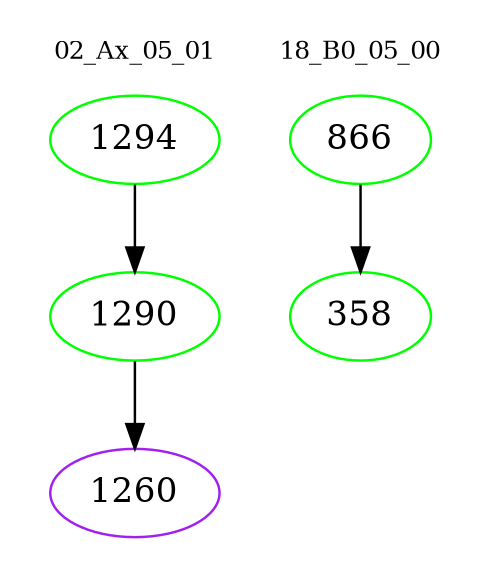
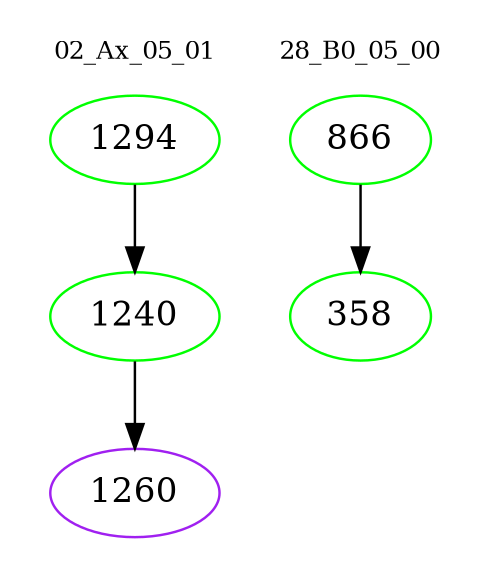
cluster "18_B0_05_00": label "18_B0_05_00" -> "28_B0_05_00"
node "1290": label "1290" -> "1240"
